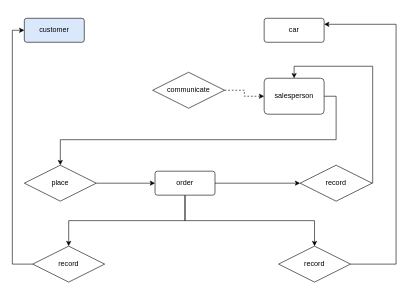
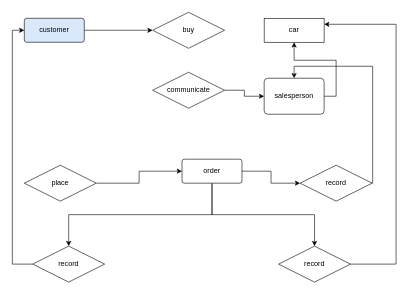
edge "customer" -> "buy": added
node "buy": added
node "car": shape rounded rectangle -> rectangle
edge "communicate" -> "salesperson": style dashed -> solid
edge "salesperson" -> "place": now "salesperson" -> "car"
node "order": moved (185, 183) -> (212, 171)
